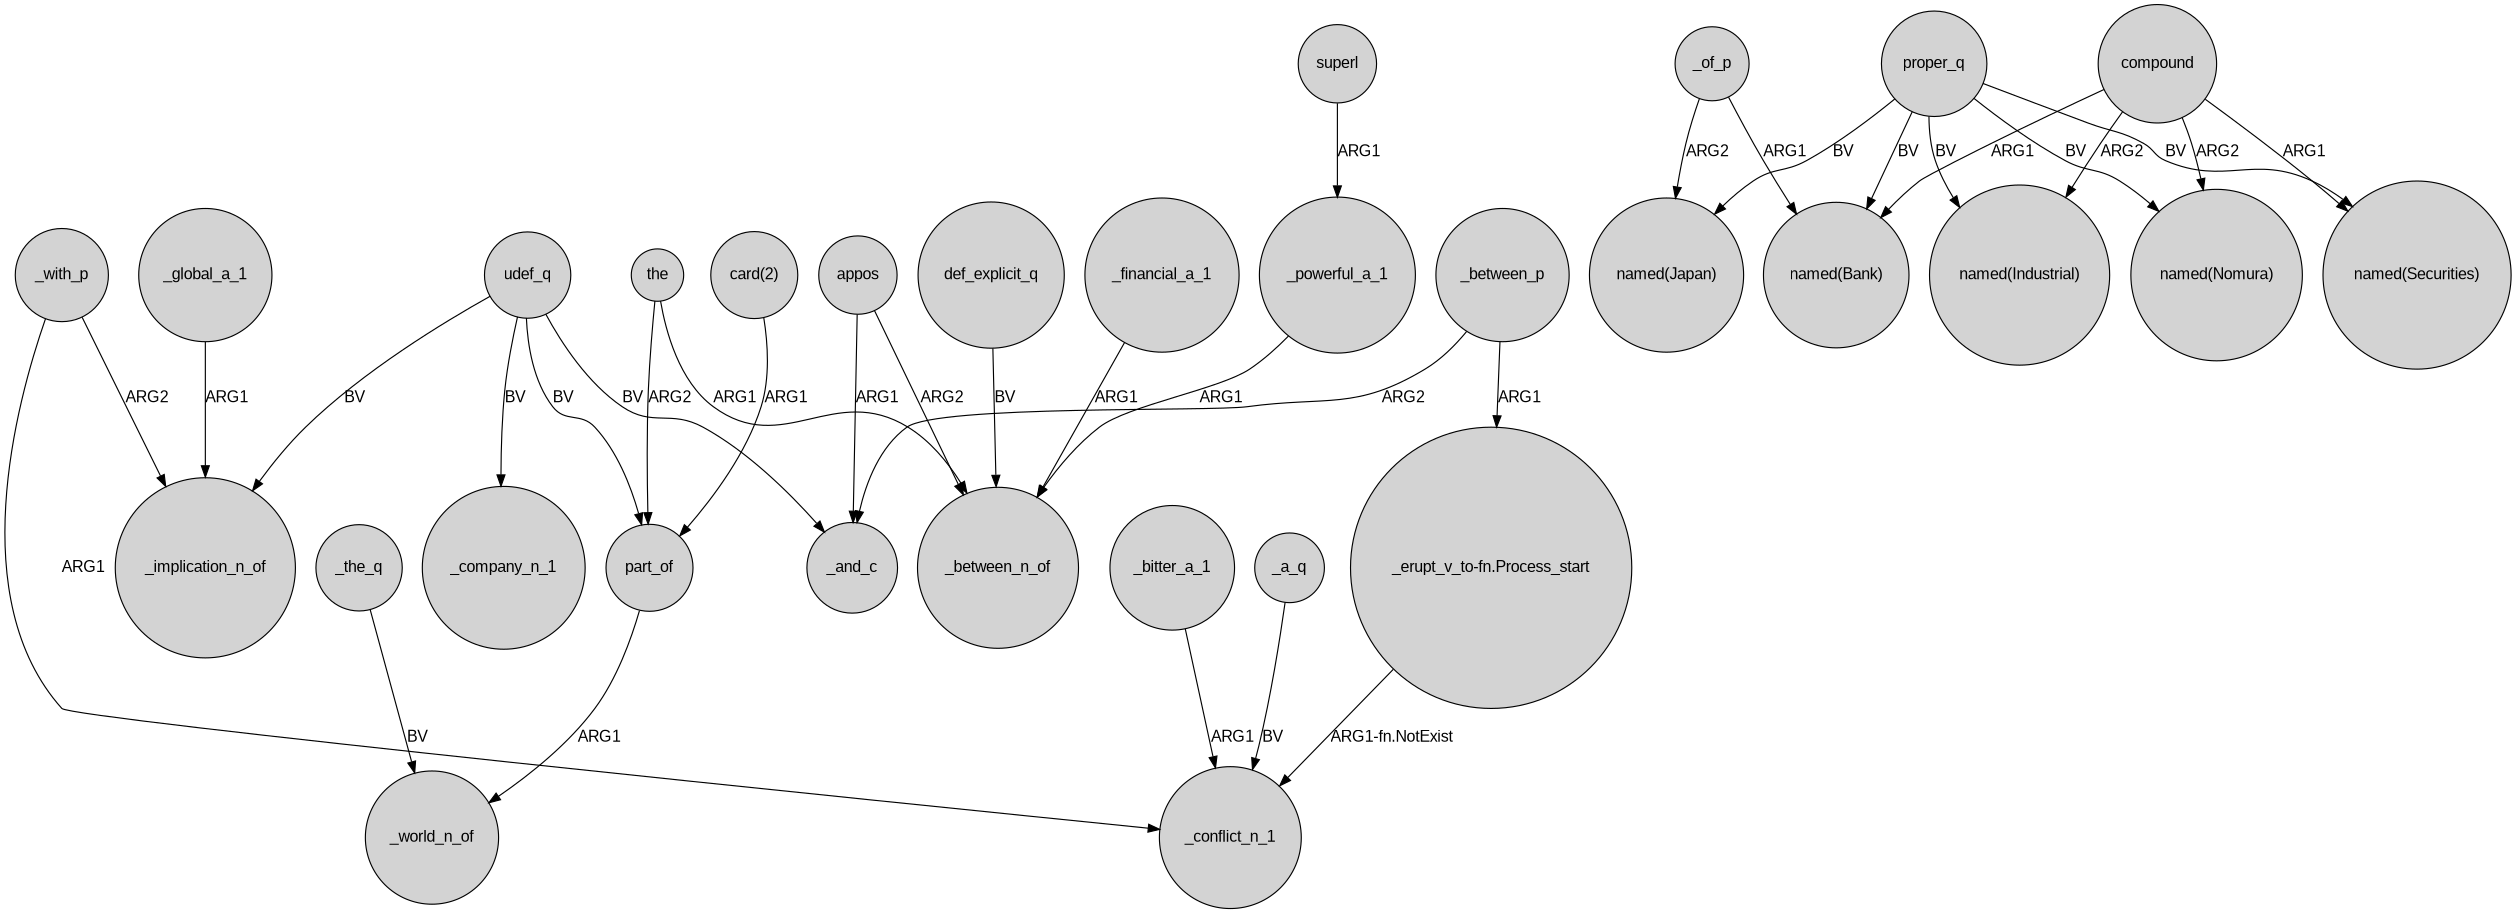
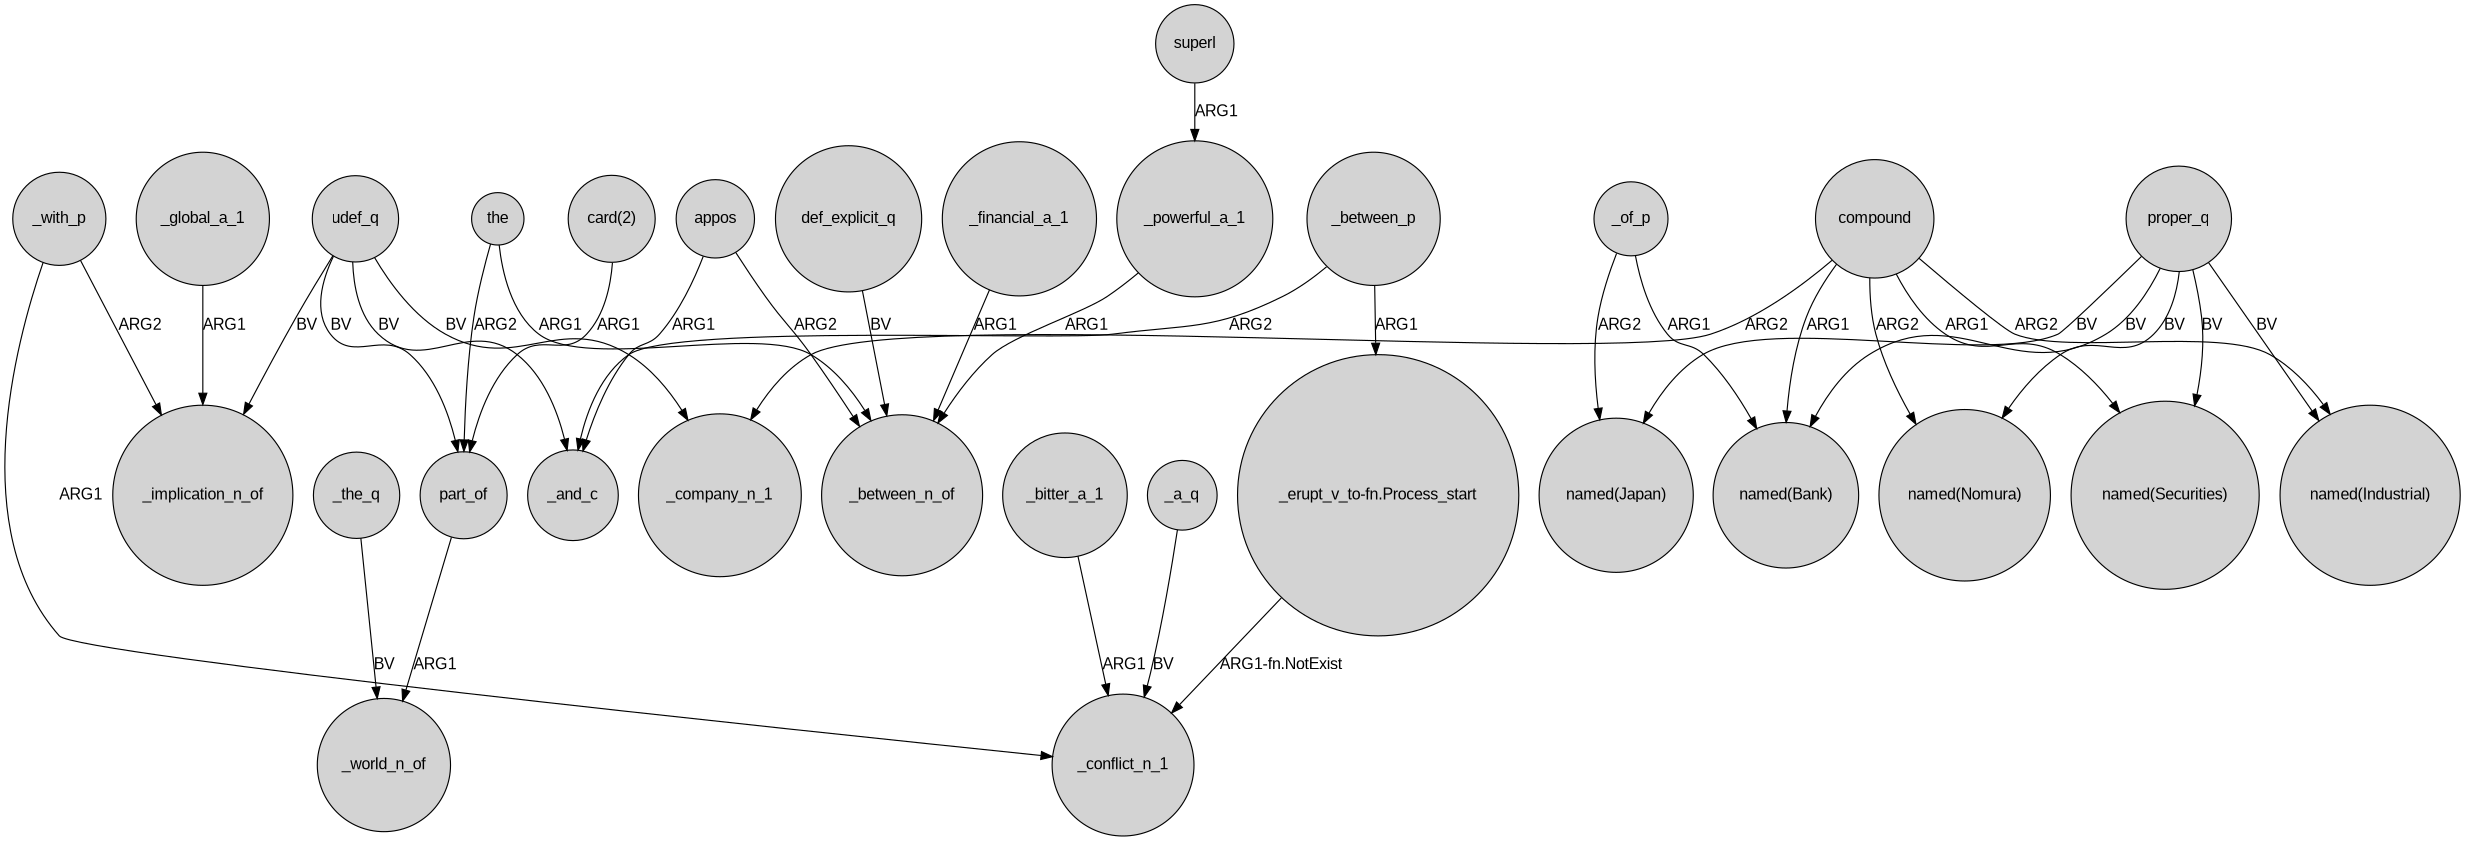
edge "compound" -> "_company_n_1": added, label "ARG2"
